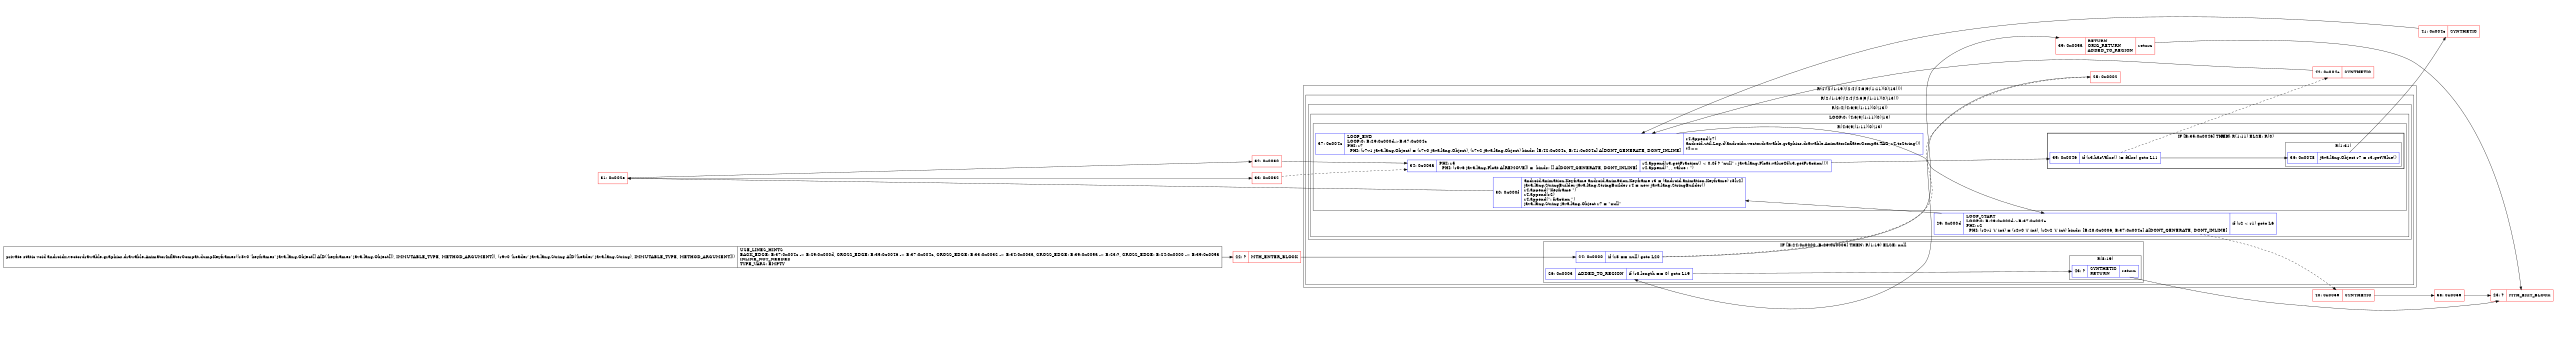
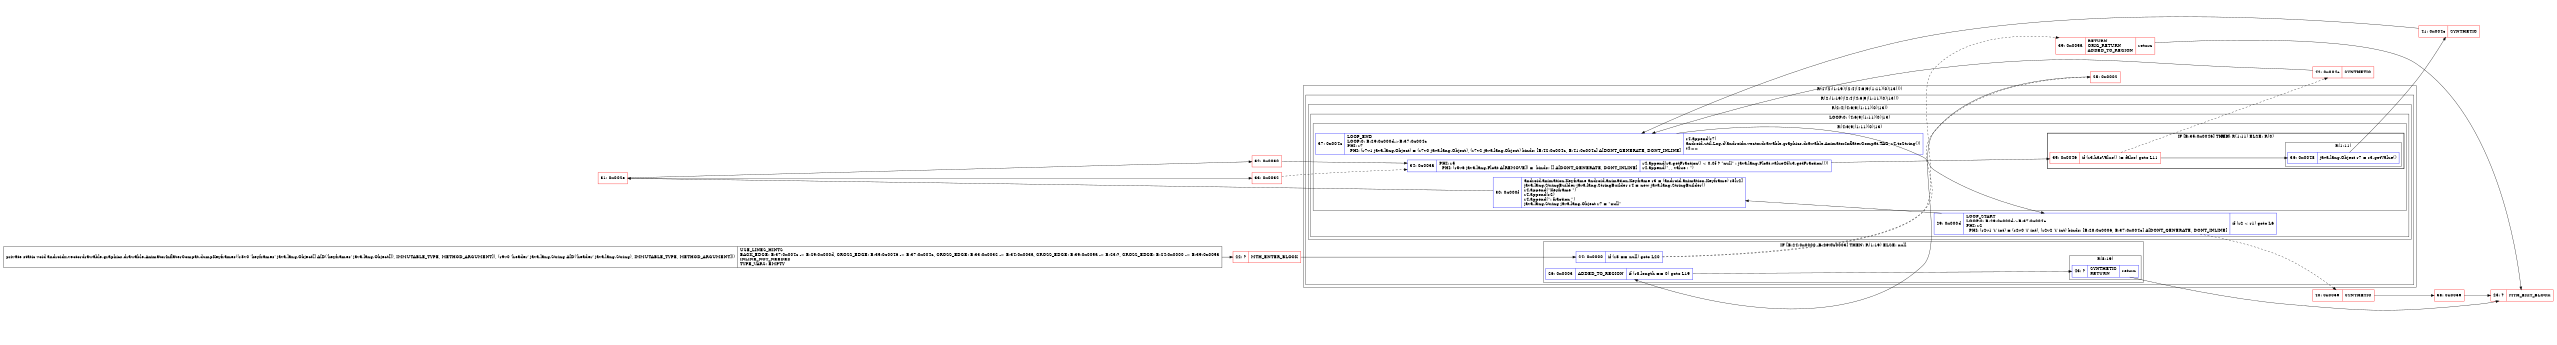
edge "24: 0x0000" -> "39: 0x005a": style solid -> dashed
cluster "R(1:31)": label "R(1:31)" -> "R(1:11)"
node "35: 0x0046": color blue -> red
